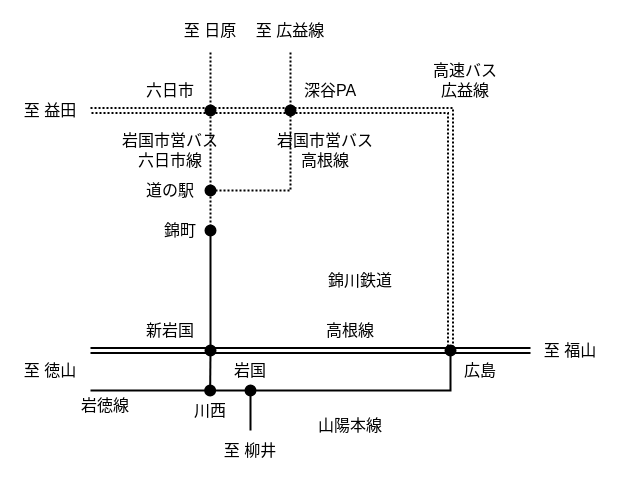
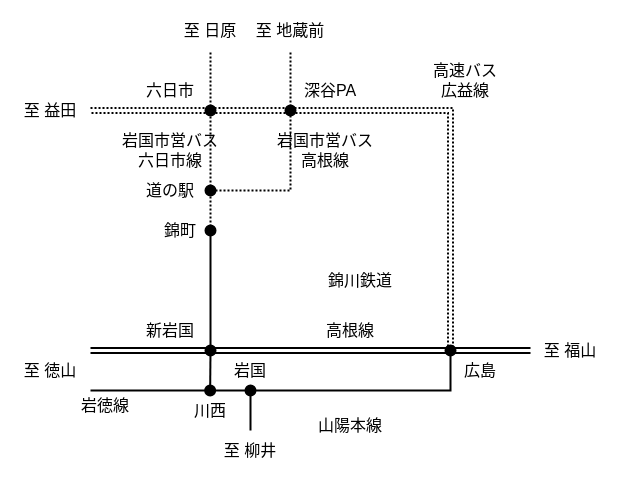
node "至 広益線": label "至 広益線" -> "至 地蔵前"
